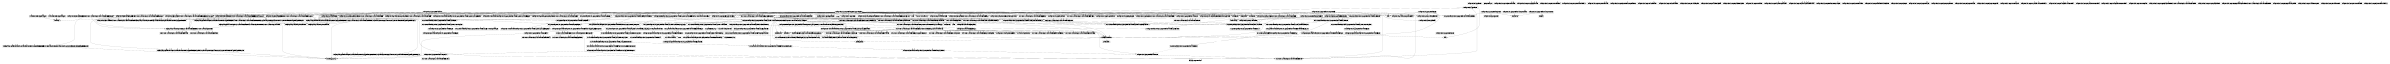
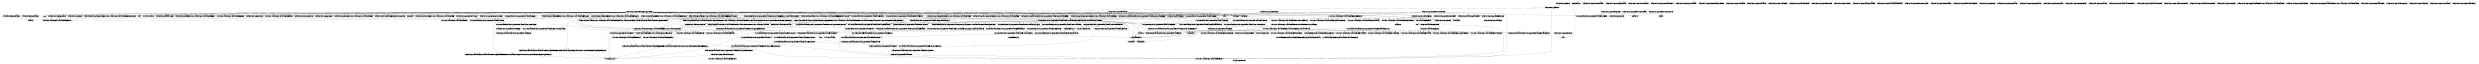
node "_ZN9LAMMPS_NS5utils8inumericEPKciS2_bPNS_6LAMMPSE": removed
